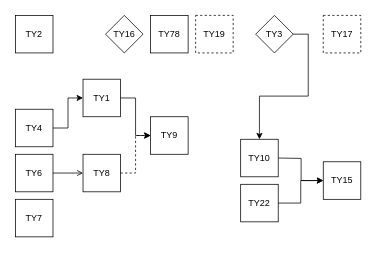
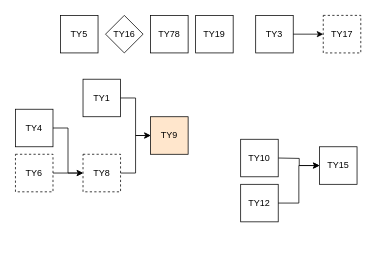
node "TY2": removed
node "TY5": added
node "TY19": style dashed -> solid
node "TY3": shape diamond -> rectangle
edge "TY3" -> "TY10": now "TY3" -> "TY17"
edge "TY4" -> "TY1": now "TY4" -> "TY8"
edge "TY1" -> "TY9": arrowhead classic -> open
node "TY9": fillcolor #ffffff -> #ffe6cc
edge "TY8" -> "TY9": style dashed -> solid
node "TY6": style solid -> dashed
node "TY8": style solid -> dashed
node "TY15": moved (342, 180) -> (338, 165)
node "TY22": label "TY22" -> "TY12"
node "TY7": removed
